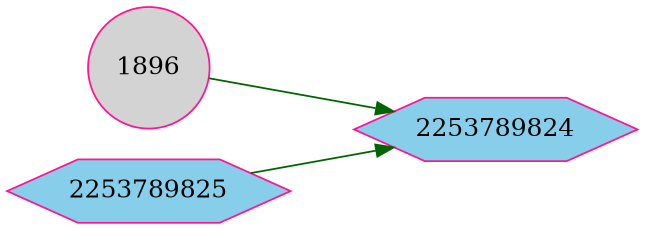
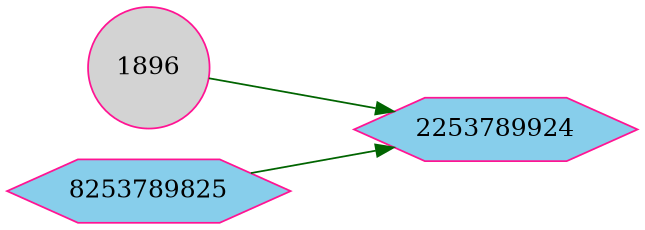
node "2253789824": label "2253789824" -> "2253789924"
node "2253789825": label "2253789825" -> "8253789825"
